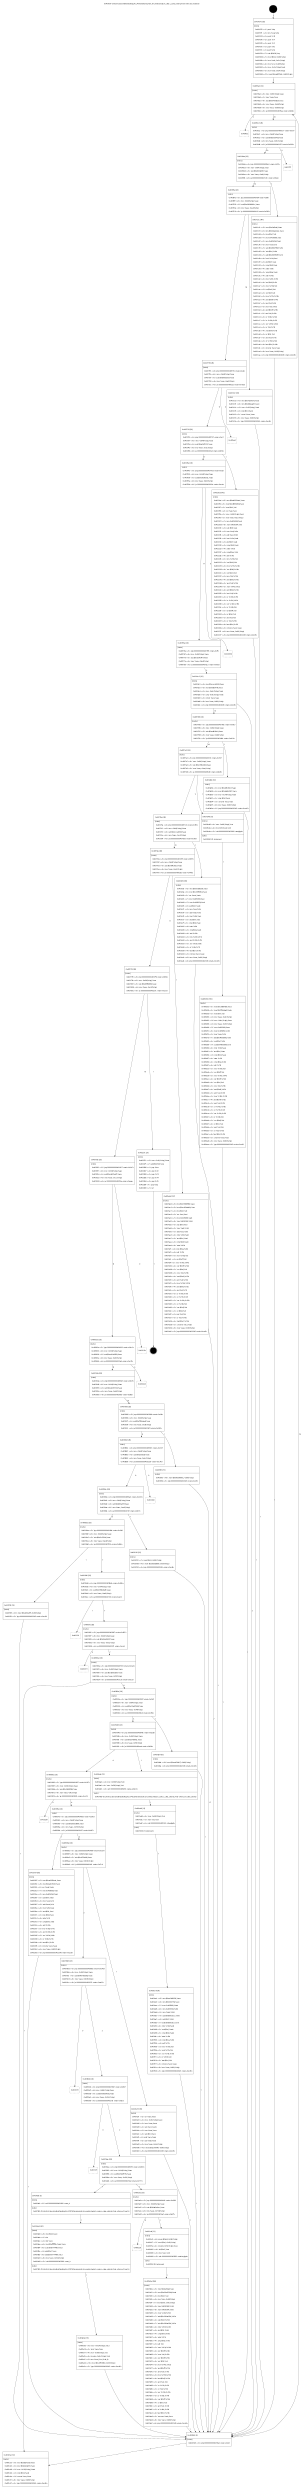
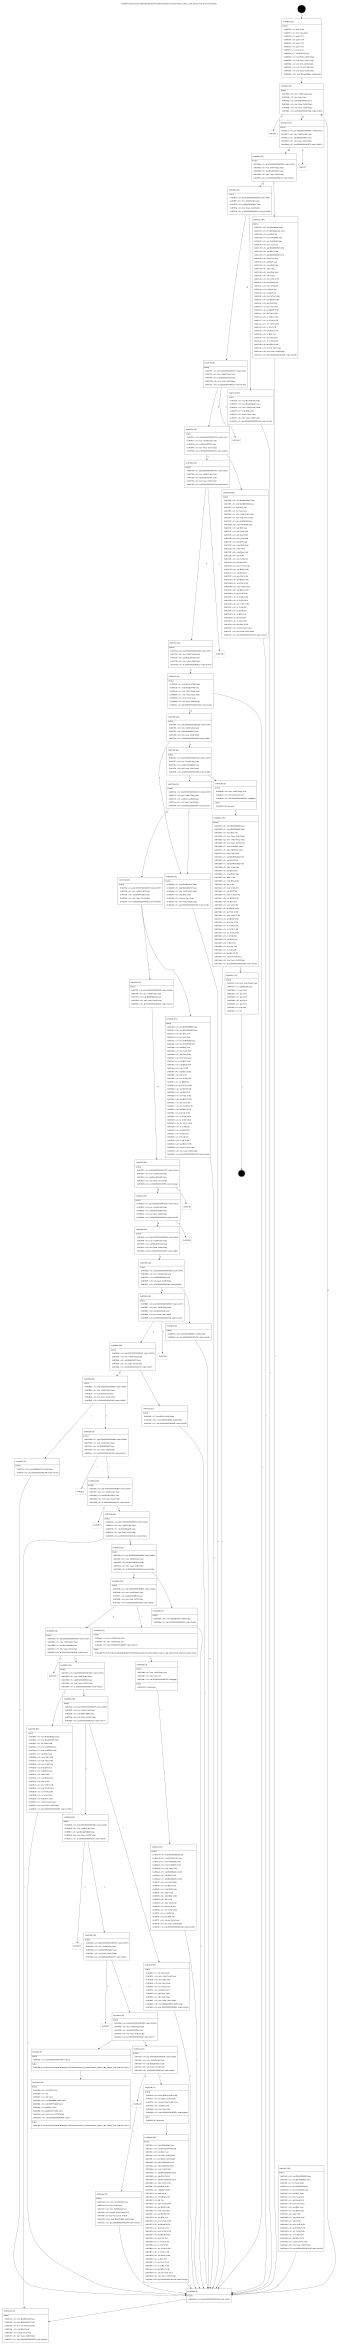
edge "0x4017be [28]" -> "0x401e55 [86]": now "0x4017be [28]" -> "0x401a84 [30]"
edge "0x4017f6 [28]" -> "0x40227c [21]": now "0x401b53 [160]" -> "0x40227c [21]"
edge "0x401de6 [40]" -> "0x401e0e [35]": now "0x401a26" -> "0x401e0e [35]"
